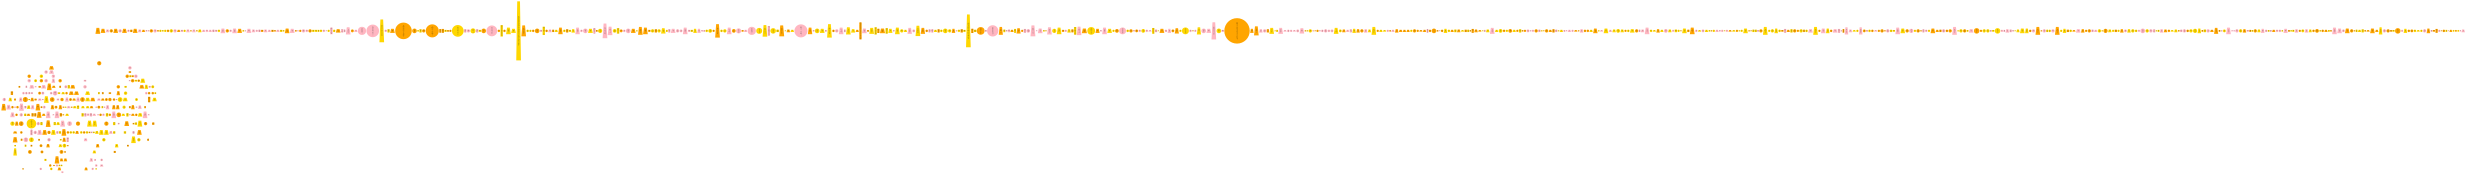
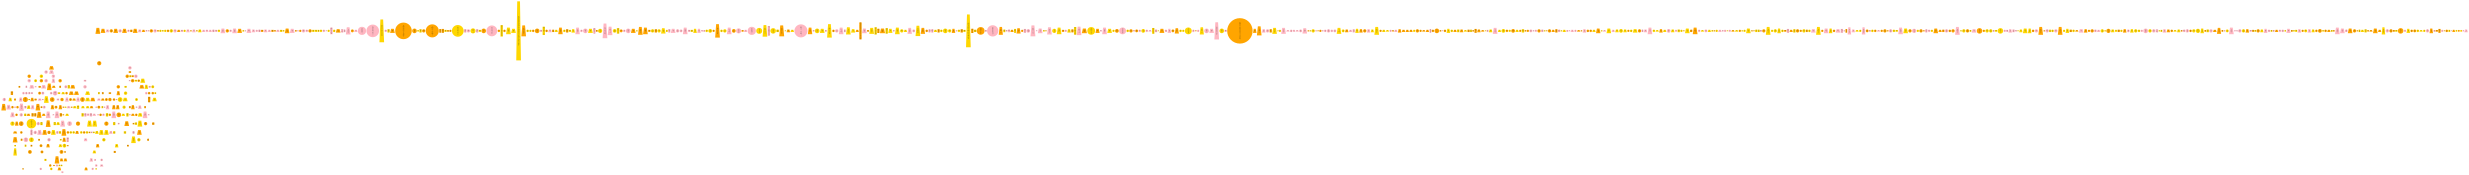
node "# 0x2448 PUSHX Data PUSHX Data JUMP": added
